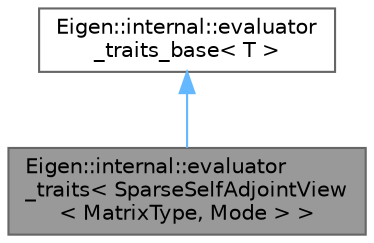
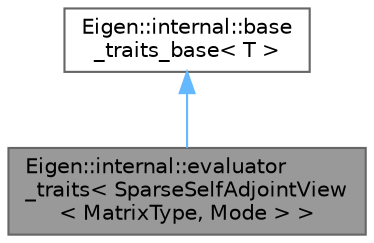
node "Eigen::internal::evaluator _traits_base< T >": label "Eigen::internal::evaluator _traits_base< T >" -> "Eigen::internal::base _traits_base< T >"
